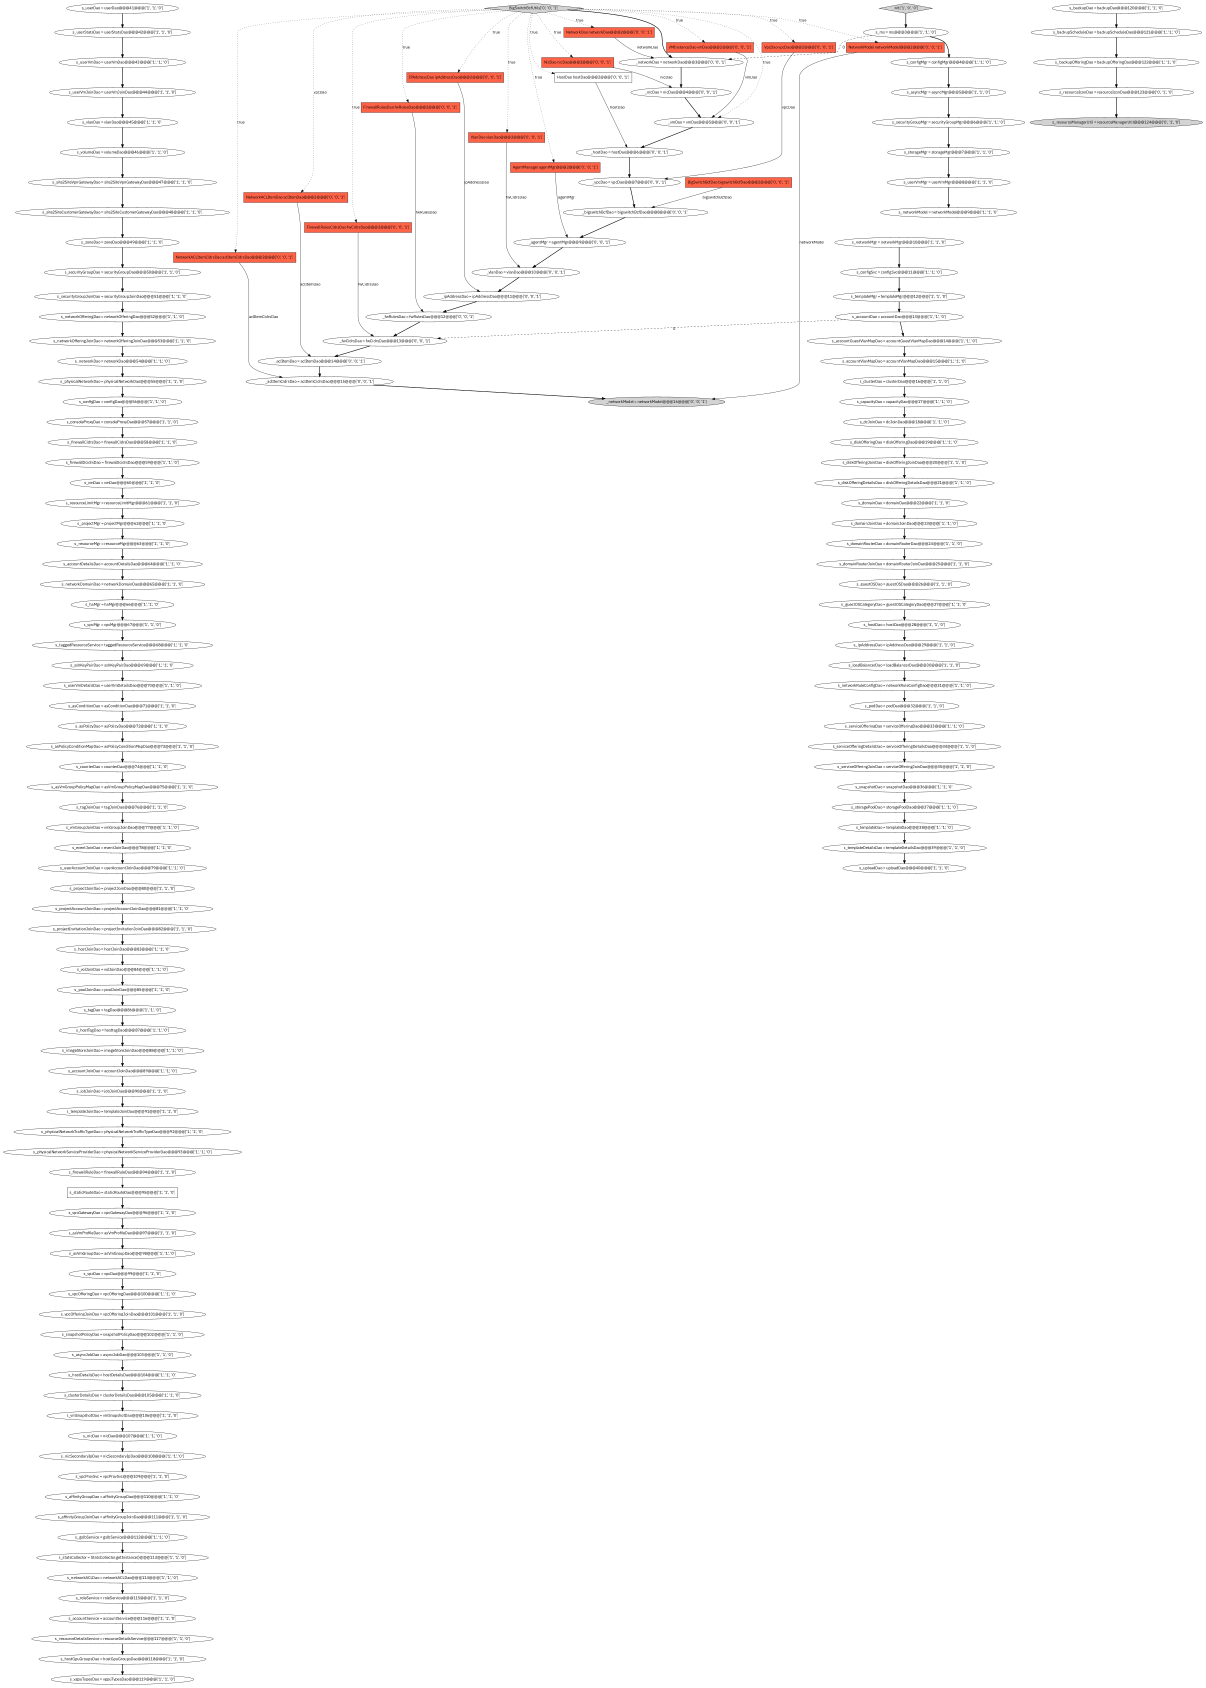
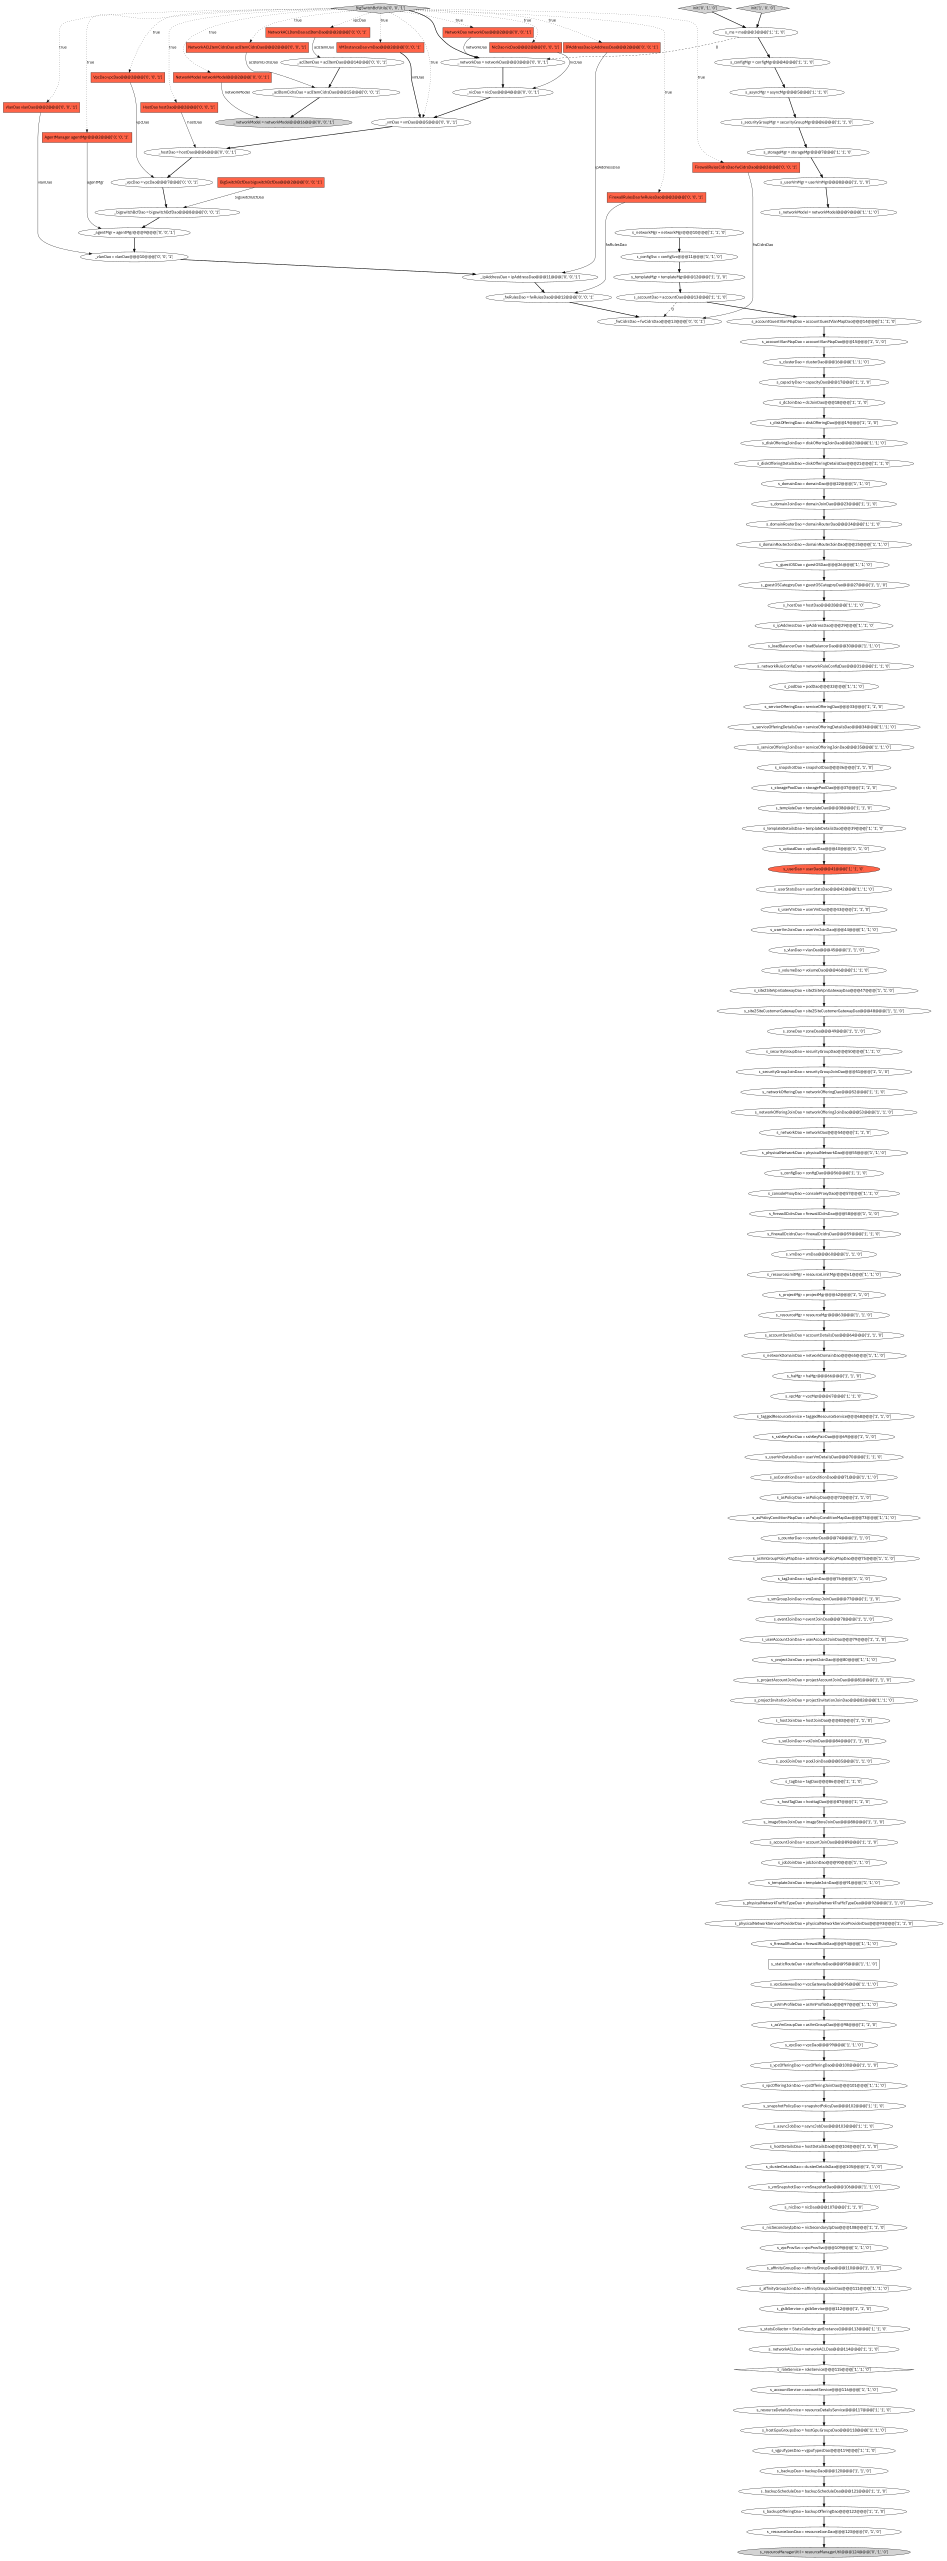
node "s_userDao = userDao@@@41@@@['1', '1', '0']": fillcolor white -> tomato
node "init['0', '1', '0']": added
node "HostDao hostDao@@@2@@@['0', '0', '1']": fillcolor white -> tomato
edge "VMInstanceDao vmDao@@@2@@@['0', '0', '1']" -> "_vmDao = vmDao@@@5@@@['0', '0', '1']": style solid -> bold
edge "VlanDao vlanDao@@@2@@@['0', '0', '1']" -> "_vlanDao = vlanDao@@@10@@@['0', '0', '1']": label "fwCidrsDao" -> "vlanDao"
edge "_fwCidrsDao = fwCidrsDao@@@13@@@['0', '0', '1']" -> "_aclItemDao = aclItemDao@@@14@@@['0', '0', '1']": removed
edge "s_uploadDao = uploadDao@@@40@@@['1', '1', '0']" -> "s_userDao = userDao@@@41@@@['1', '1', '0']": added
edge "s_firewallRuleDao = firewallRuleDao@@@94@@@['1', '1', '0']" -> "s_staticRouteDao = staticRouteDao@@@95@@@['1', '1', '0']": style solid -> bold
node "s_roleService = roleService@@@115@@@['1', '1', '0']": shape ellipse -> diamond
edge "s_vgpuTypesDao = vgpuTypesDao@@@119@@@['1', '1', '0']" -> "s_backupDao = backupDao@@@120@@@['1', '1', '0']": added
